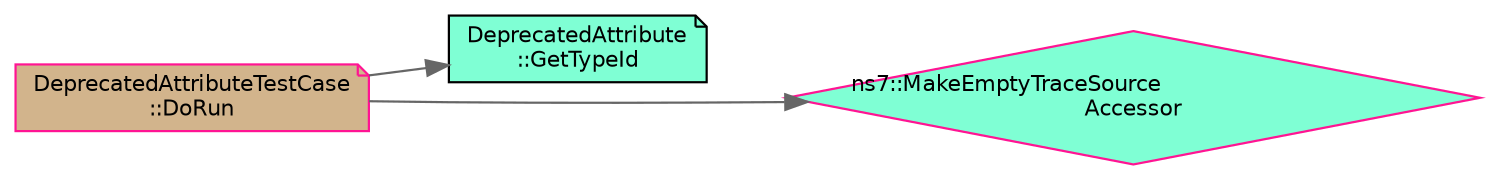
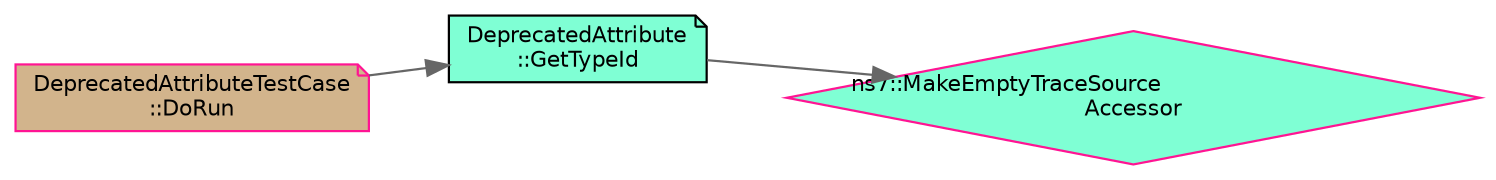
edge "DeprecatedAttributeTestCase ::DoRun" -> "ns7::MakeEmptyTraceSource Accessor": now "DeprecatedAttribute ::GetTypeId" -> "ns7::MakeEmptyTraceSource Accessor"
